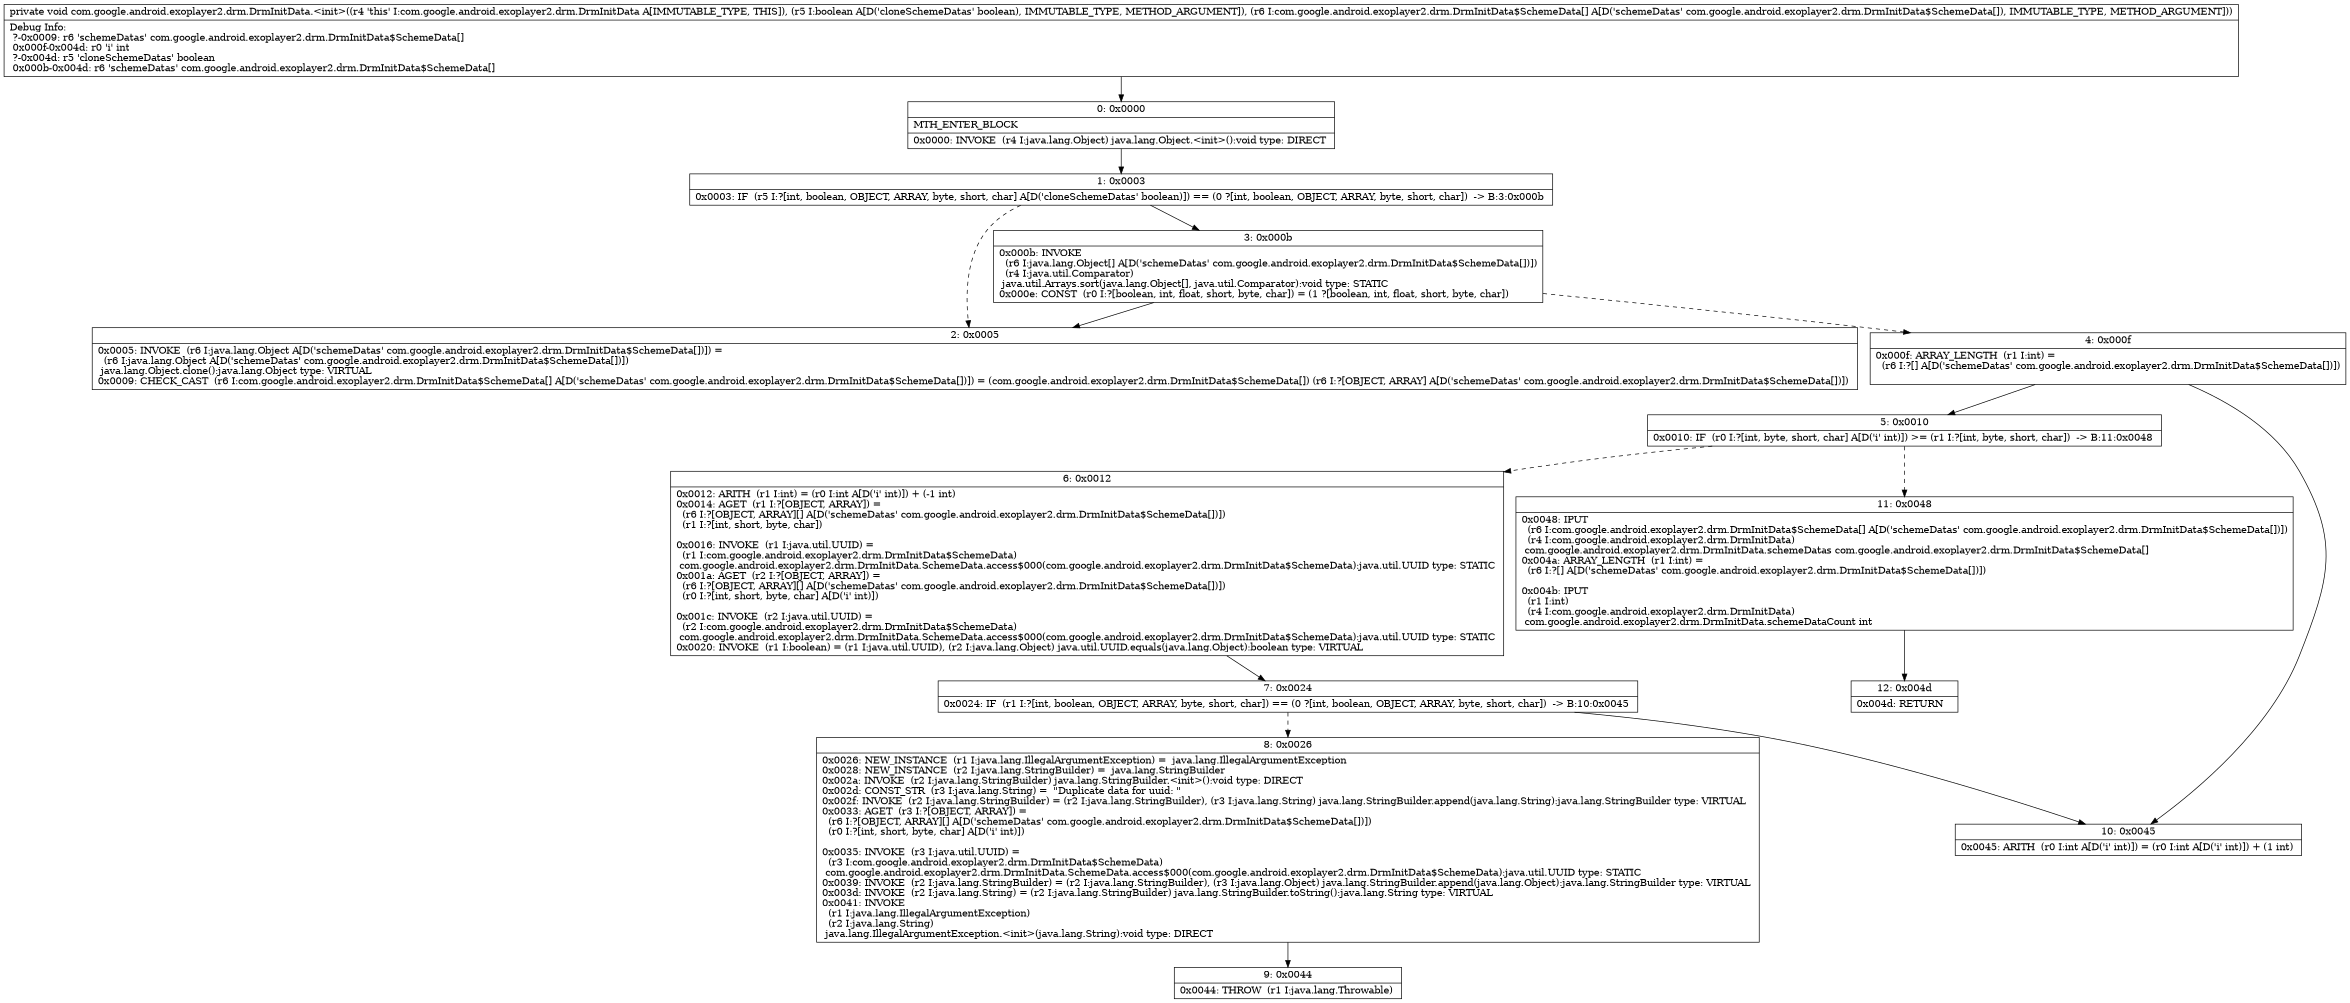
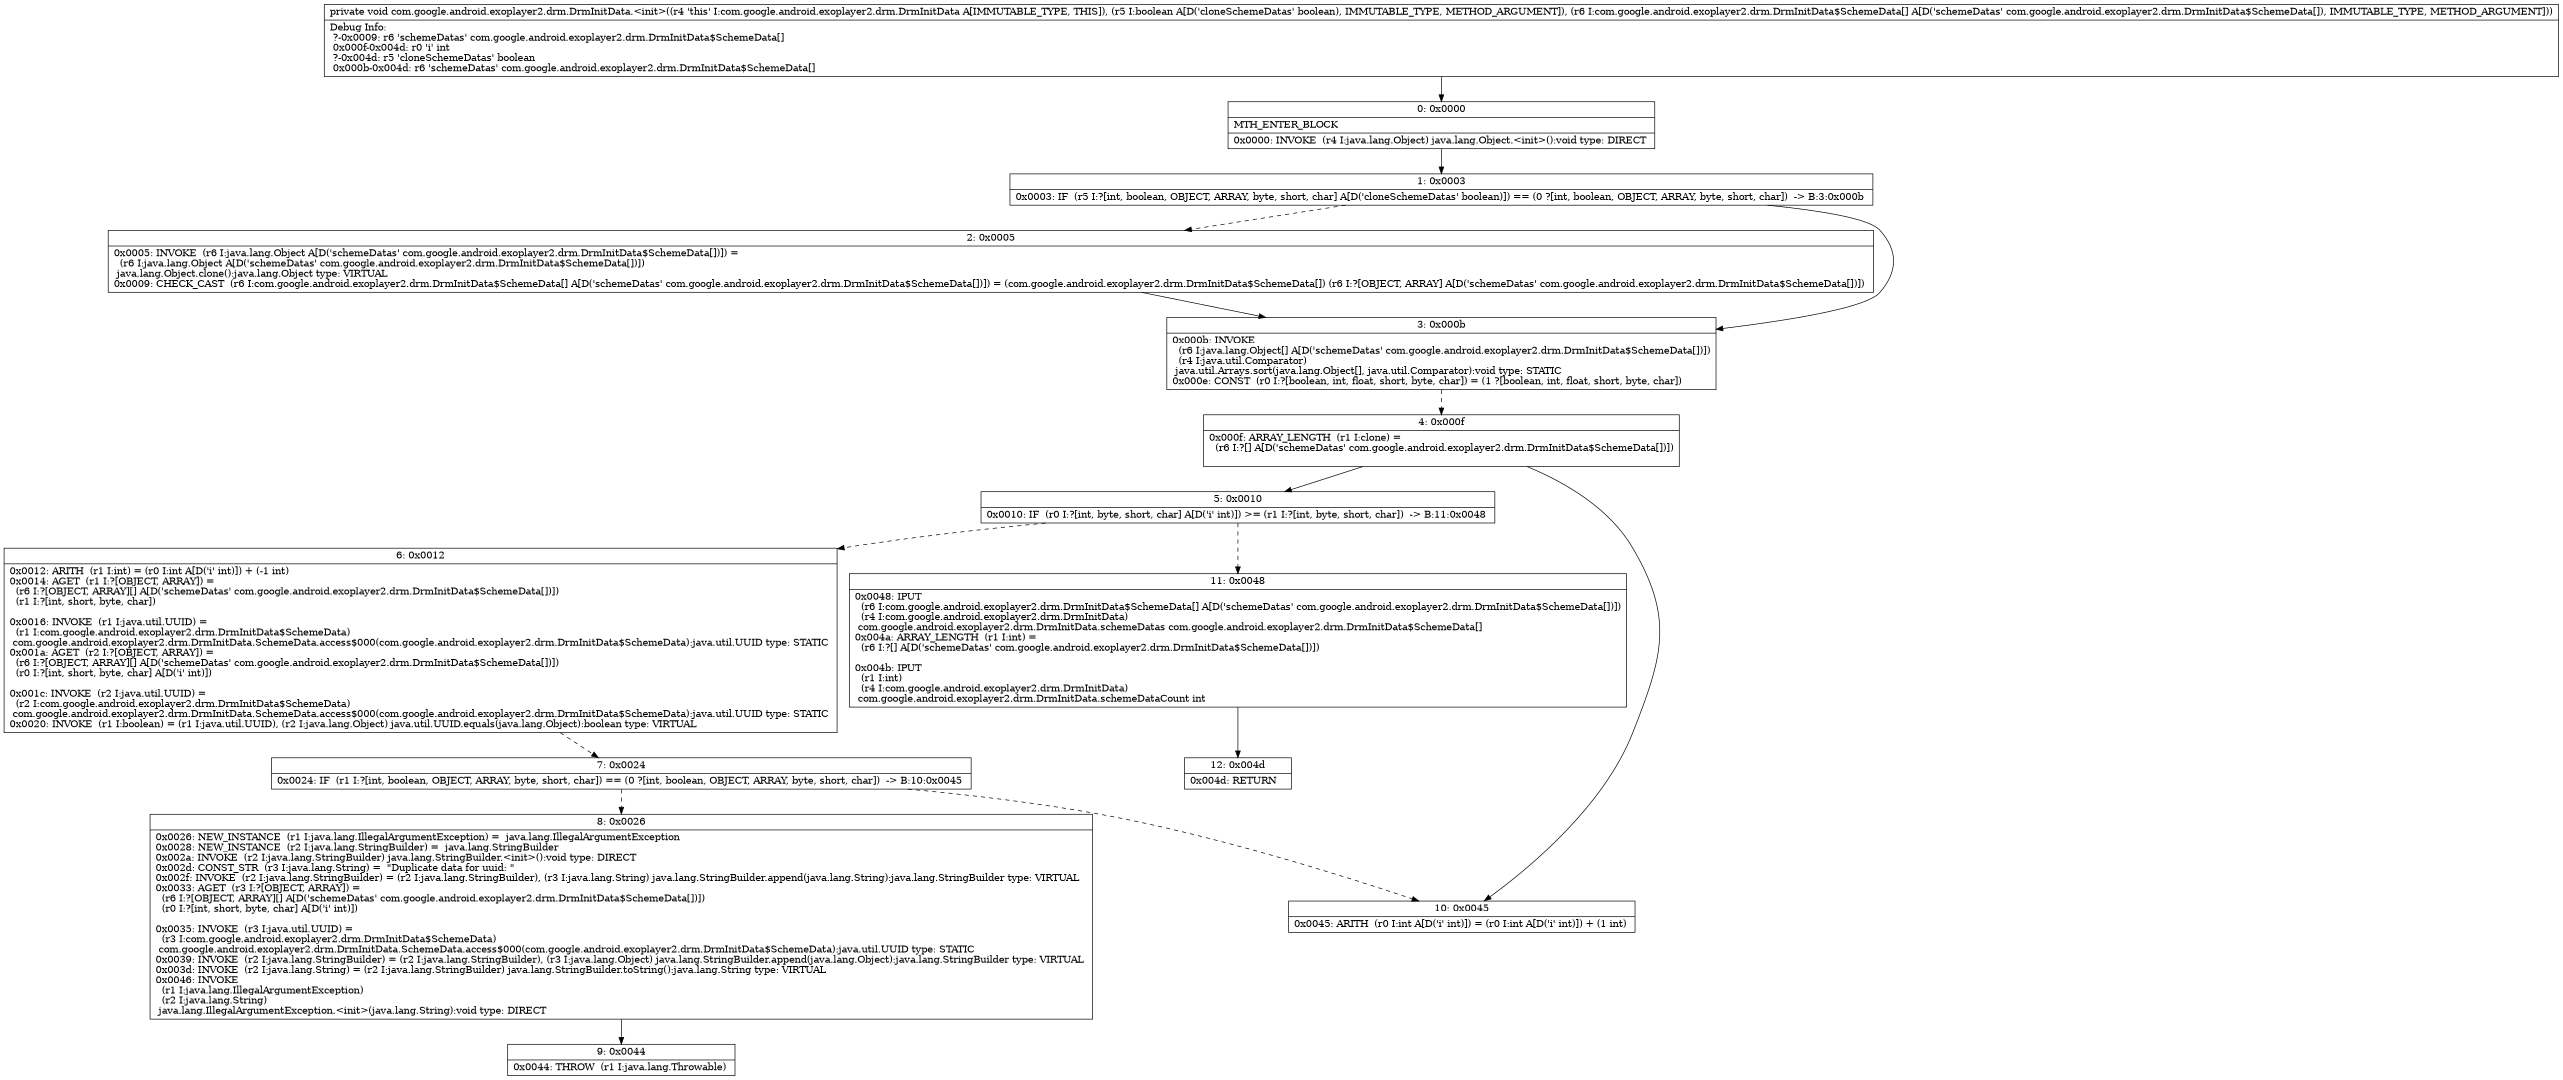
edge "3: 0x000b" -> "2: 0x0005": reversed
node "4: 0x000f": text "0x000f: ARRAY_LENGTH  (r1 I:int) =" -> "0x000f: ARRAY_LENGTH  (r1 I:clone) ="
edge "6: 0x0012" -> "7: 0x0024": style solid -> dashed
edge "7: 0x0024" -> "10: 0x0045": style solid -> dashed
node "8: 0x0026": text "0x0041: INVOKE" -> "0x0046: INVOKE"
